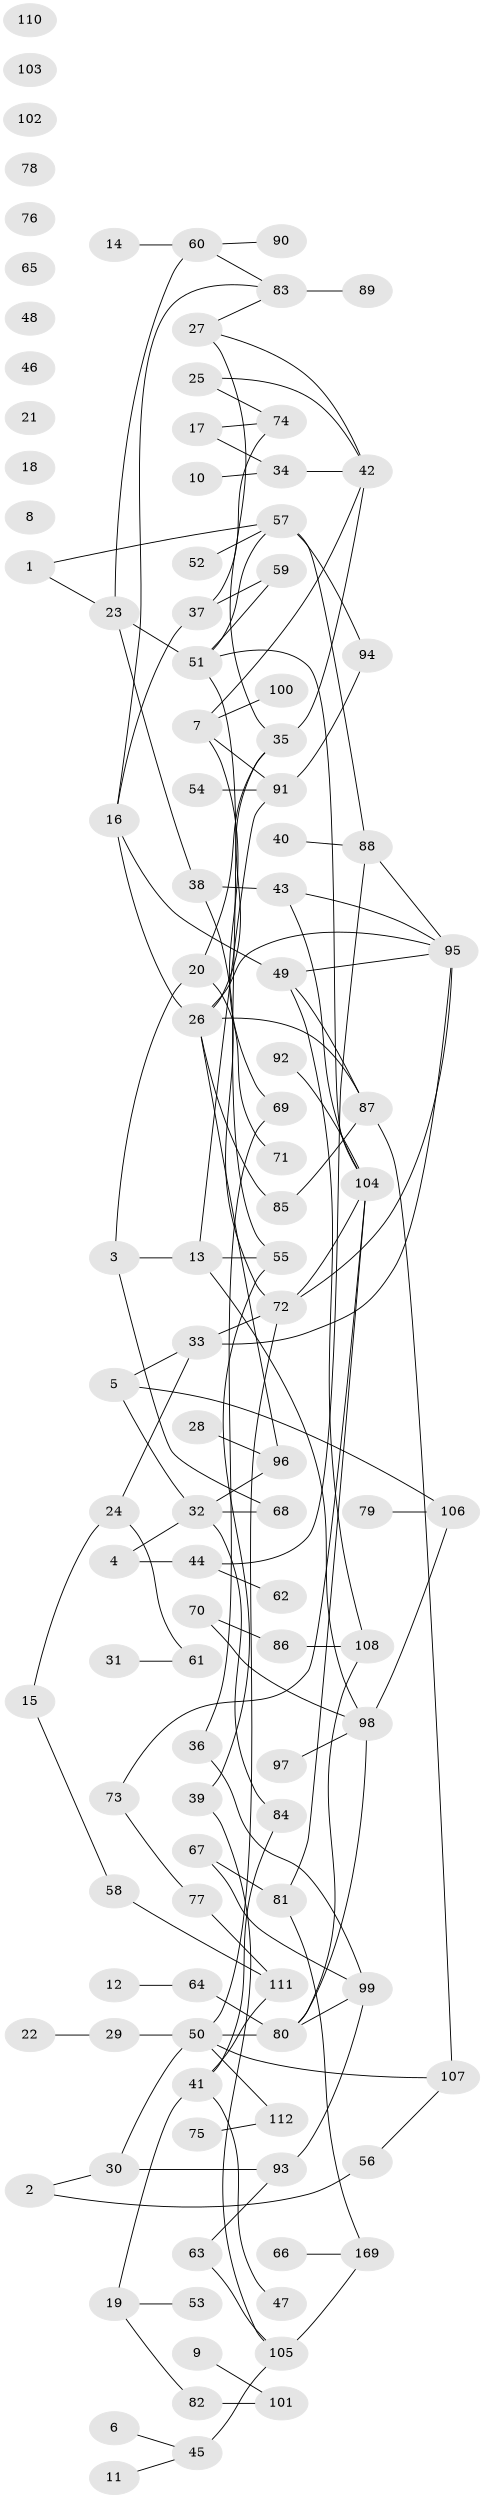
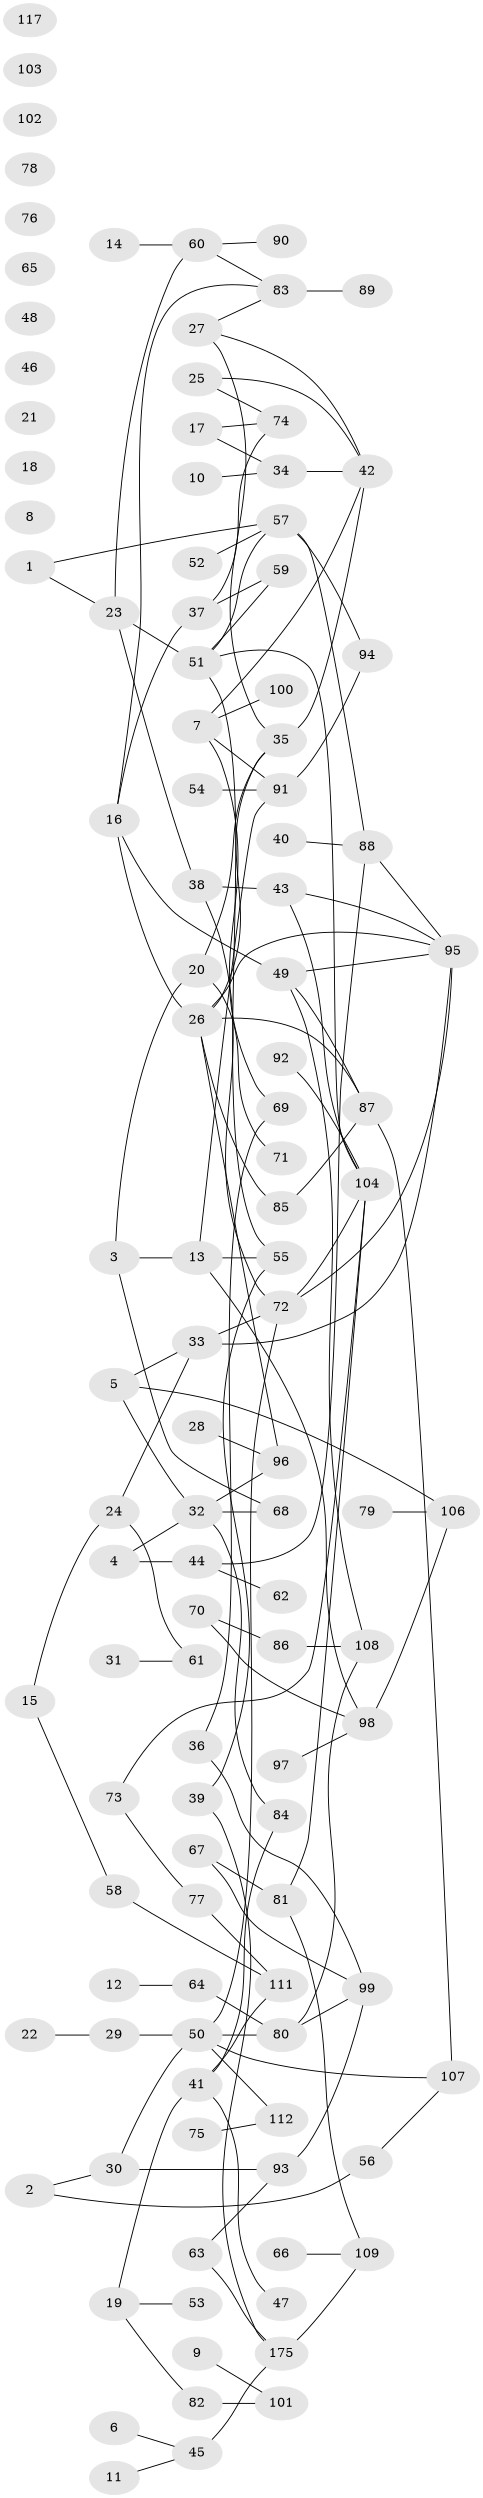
node "110": label "110" -> "117"
edge "98" -- "80": removed
node "169": label "169" -> "109"
node "105": label "105" -> "175"
